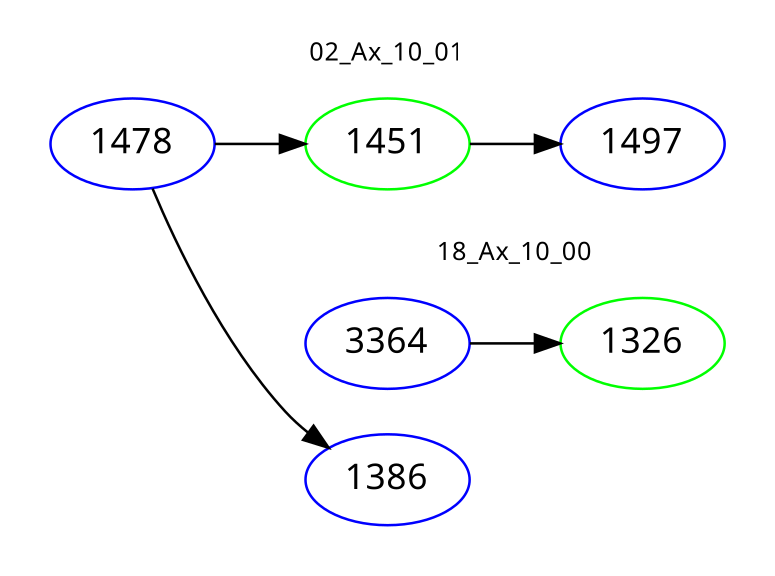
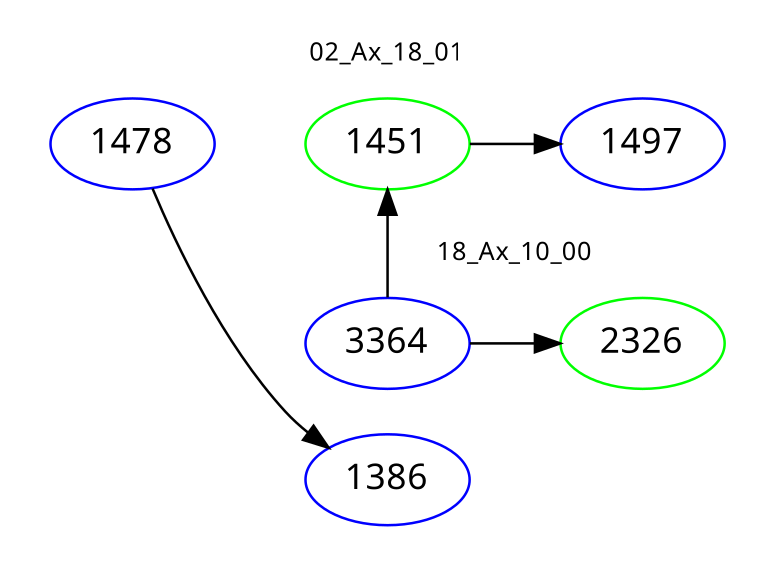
cluster "02_Ax_10_01": label "02_Ax_10_01" -> "02_Ax_18_01"
edge "1478" -> "1451": now "3364" -> "1451"
node "1326": label "1326" -> "2326"
